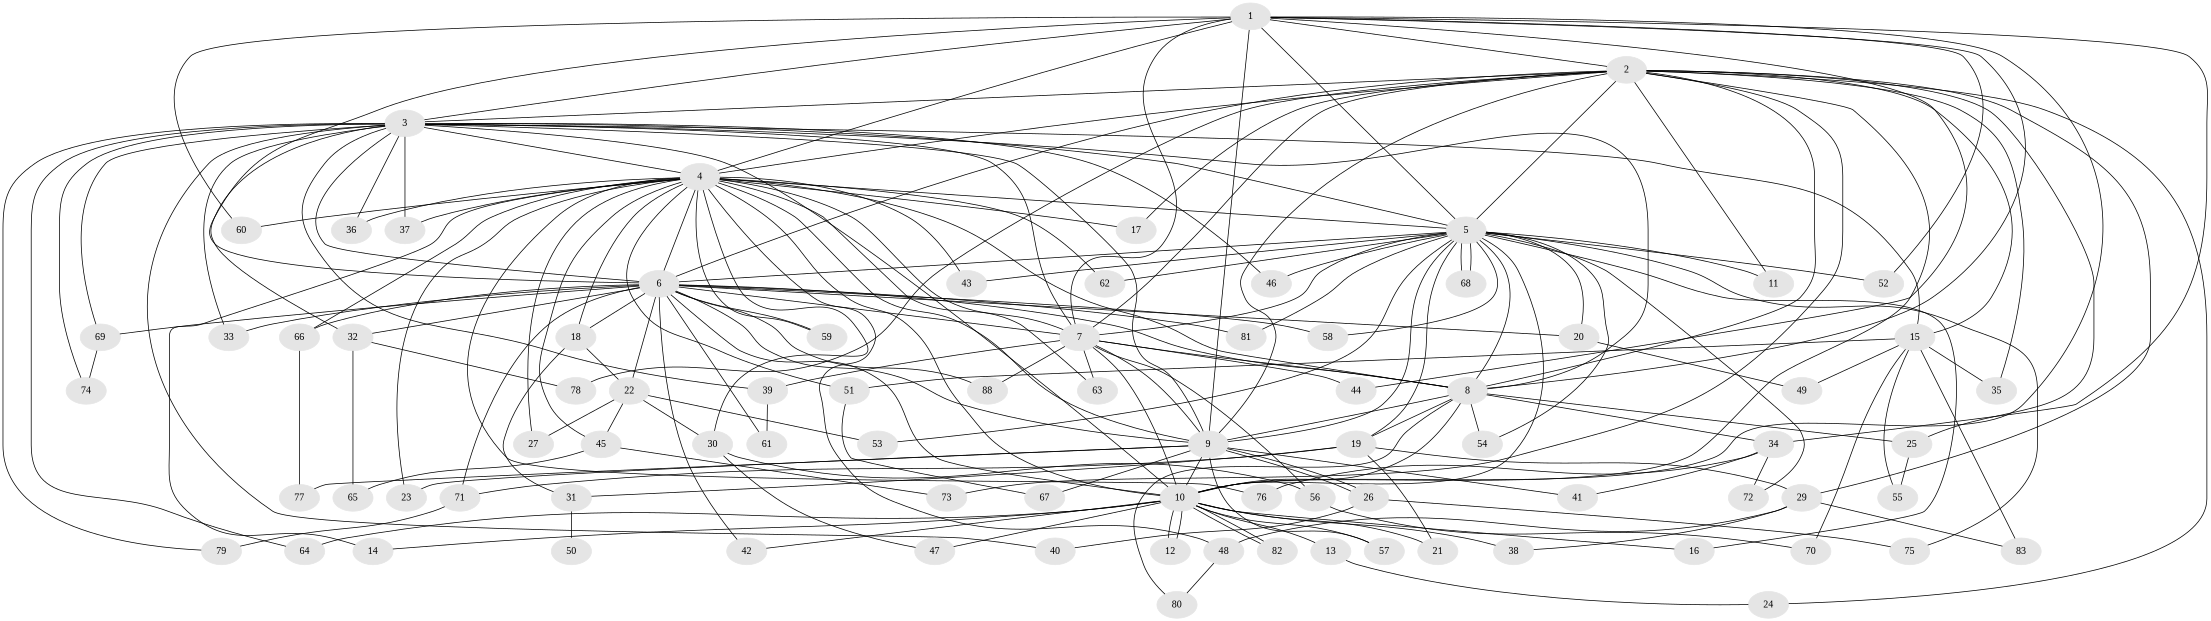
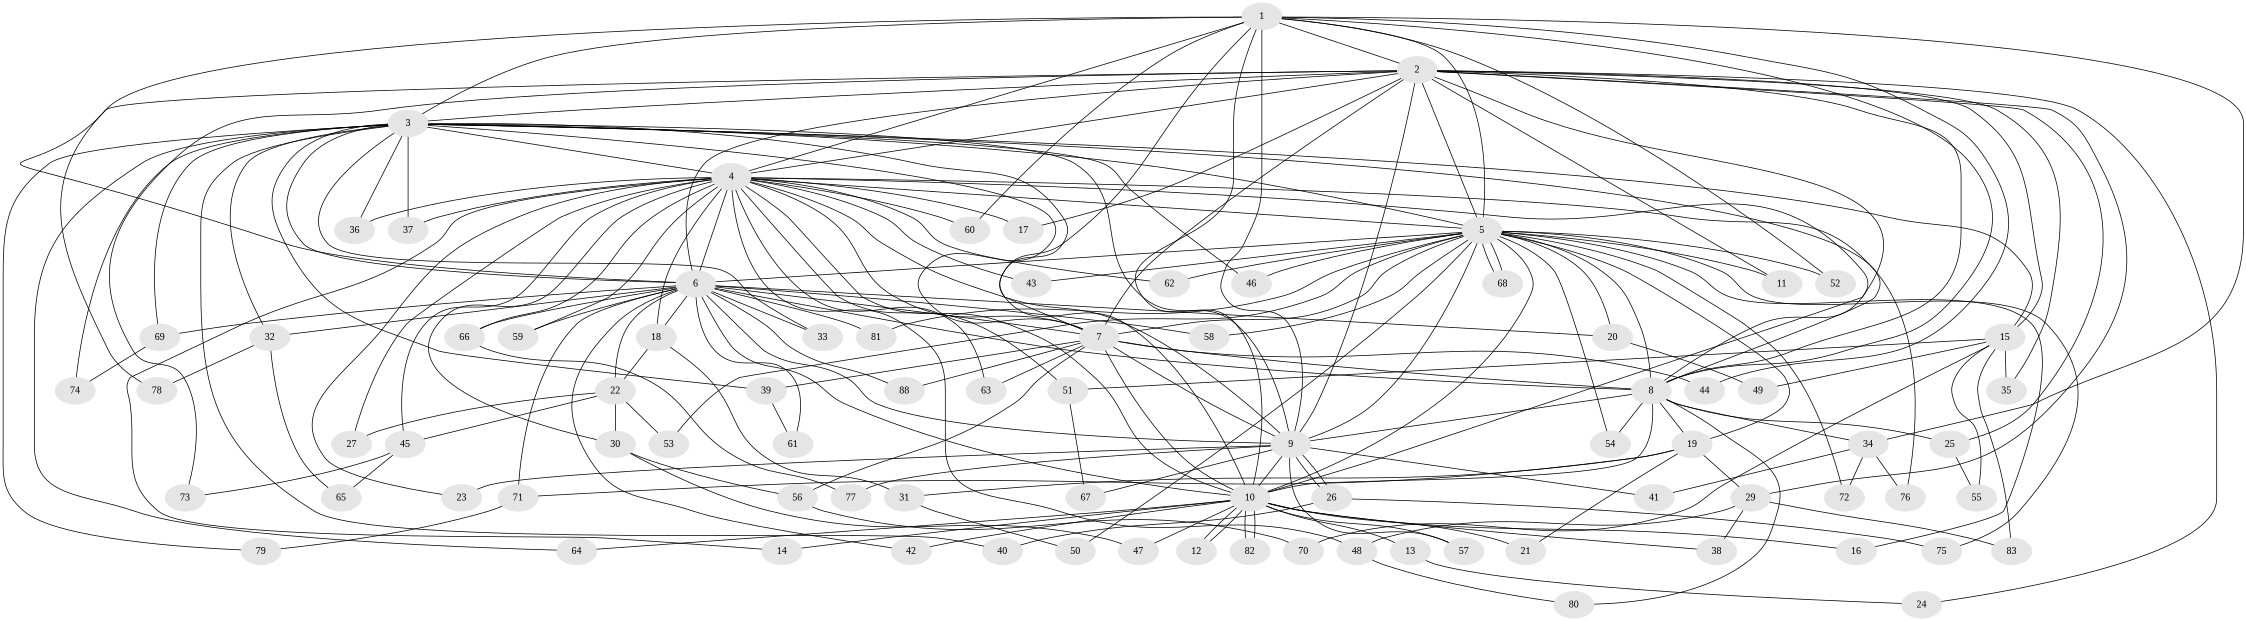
edge "5" -- "50": added
